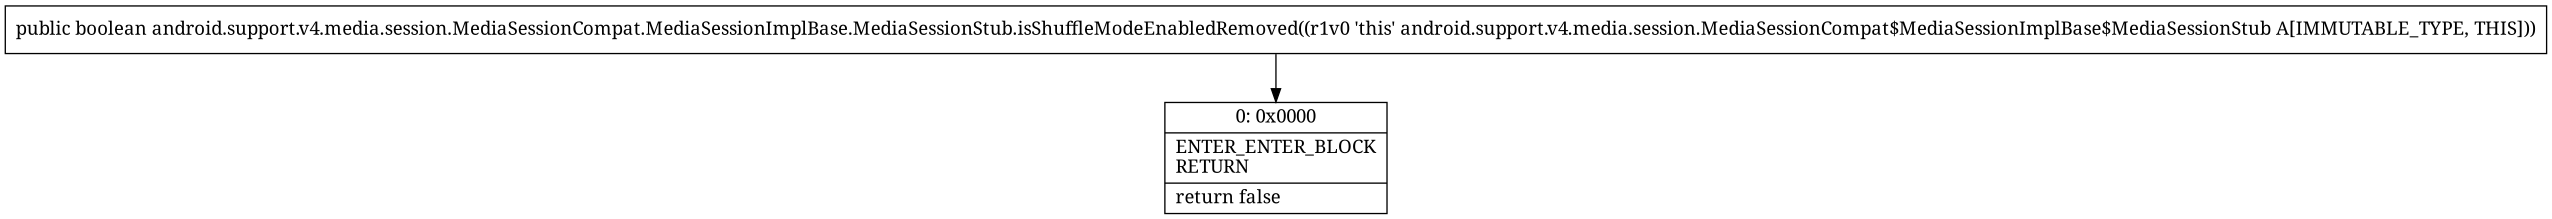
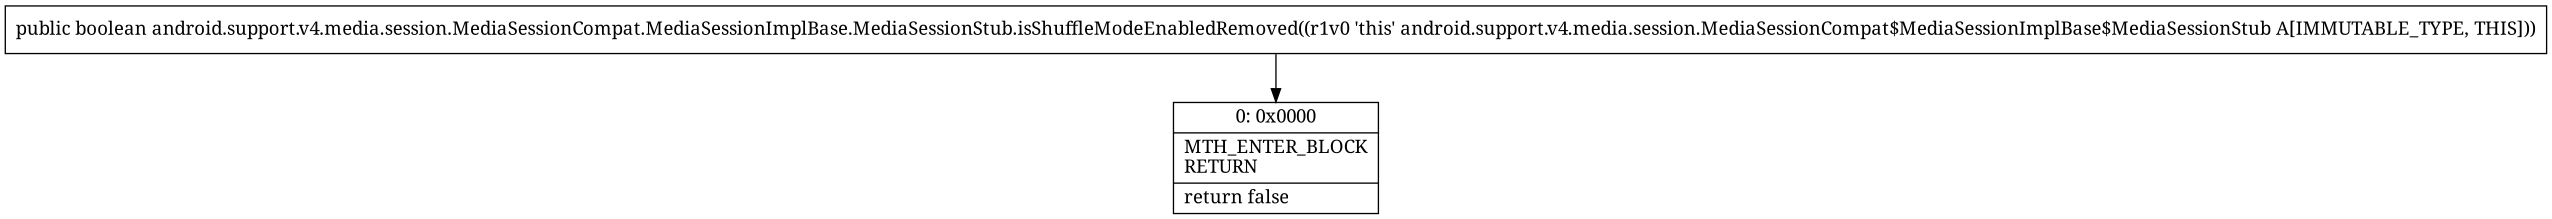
node "0: 0x0000": text "ENTER_ENTER_BLOCK" -> "MTH_ENTER_BLOCK"
